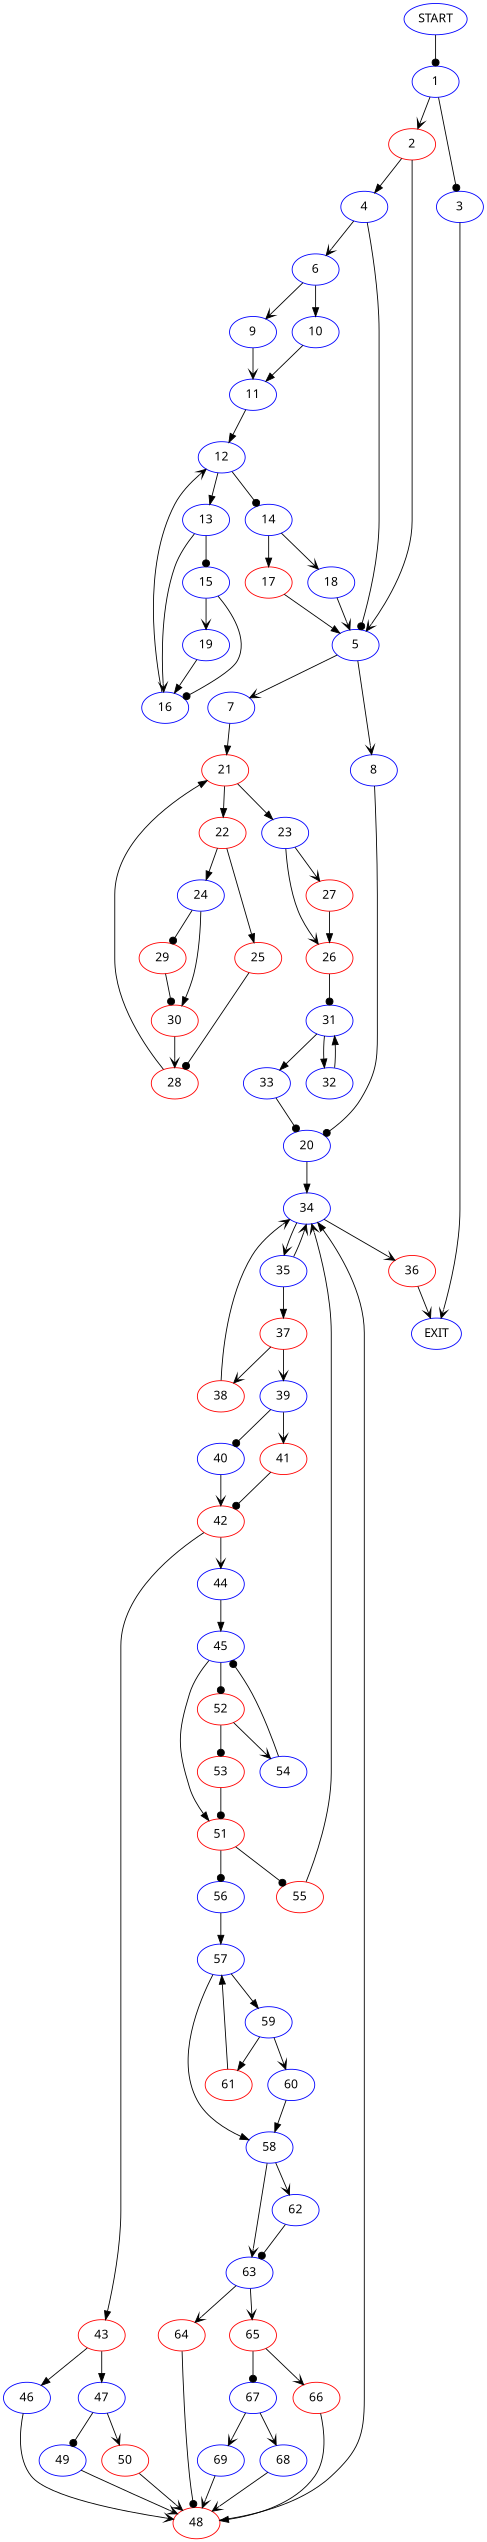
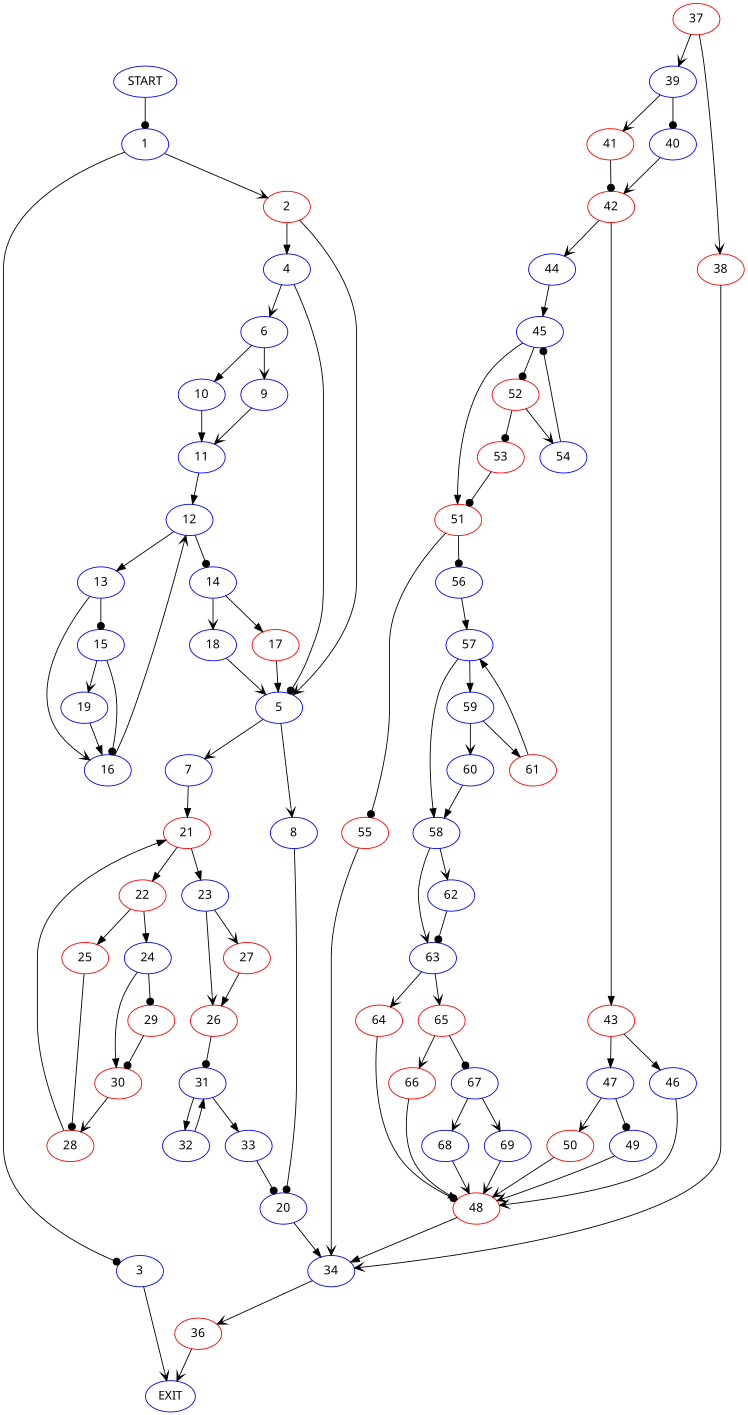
node "35": removed
